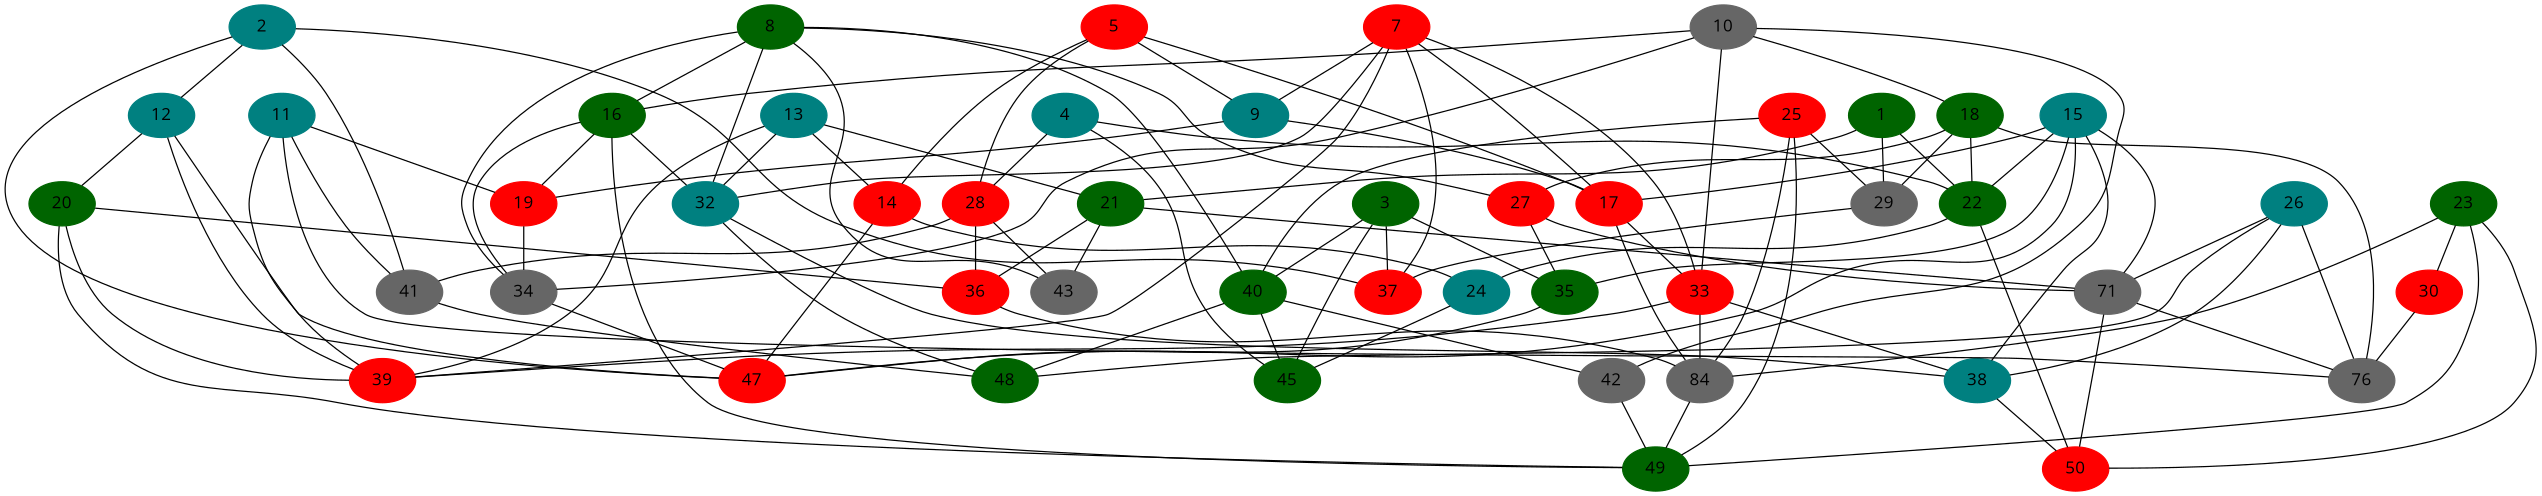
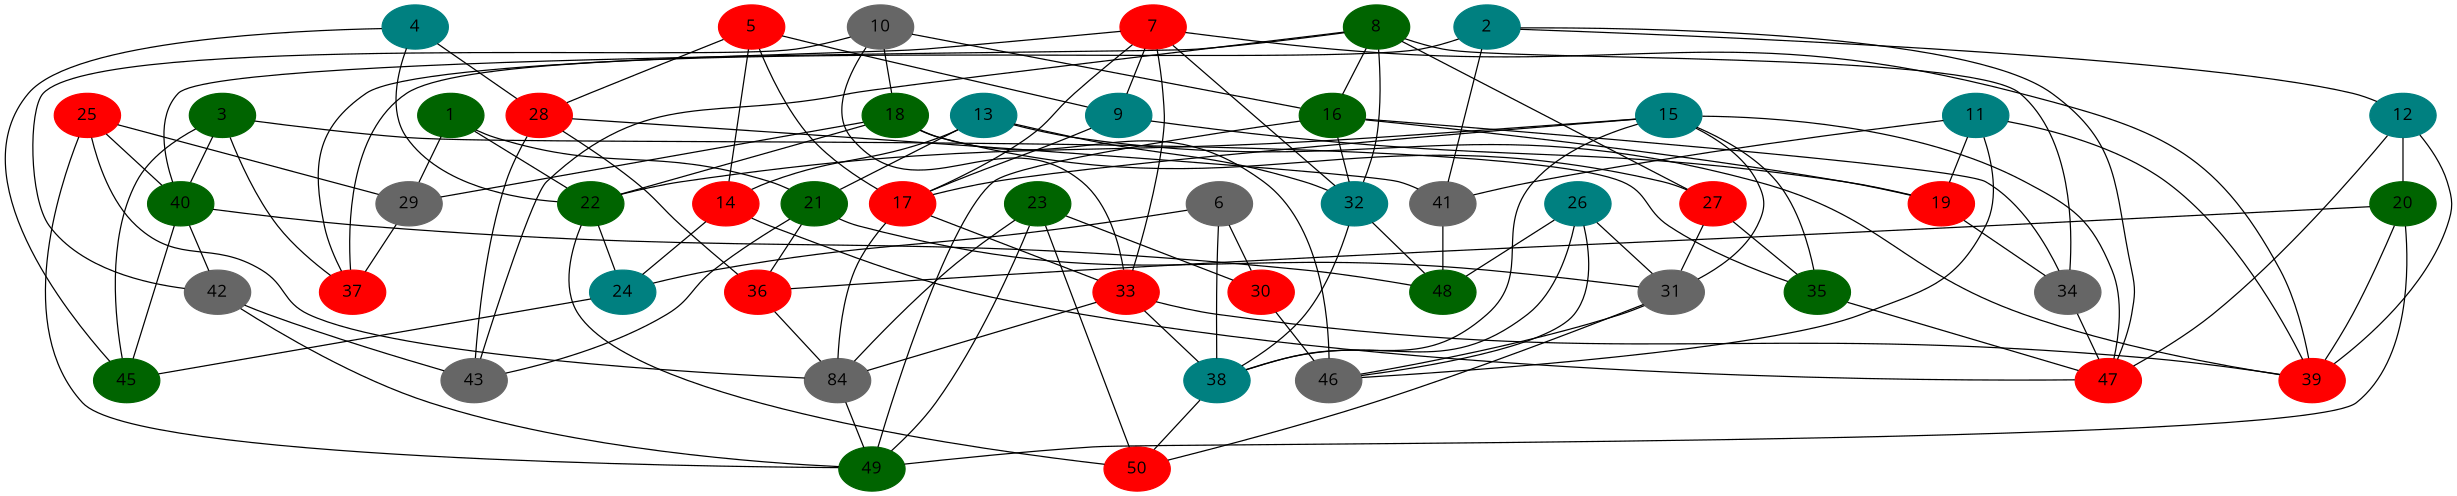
edge "10" -- "34": removed
node "6": added
node "71": label "71" -> "31"
edge "42" -- "43": added
node "76": label "76" -> "46"
